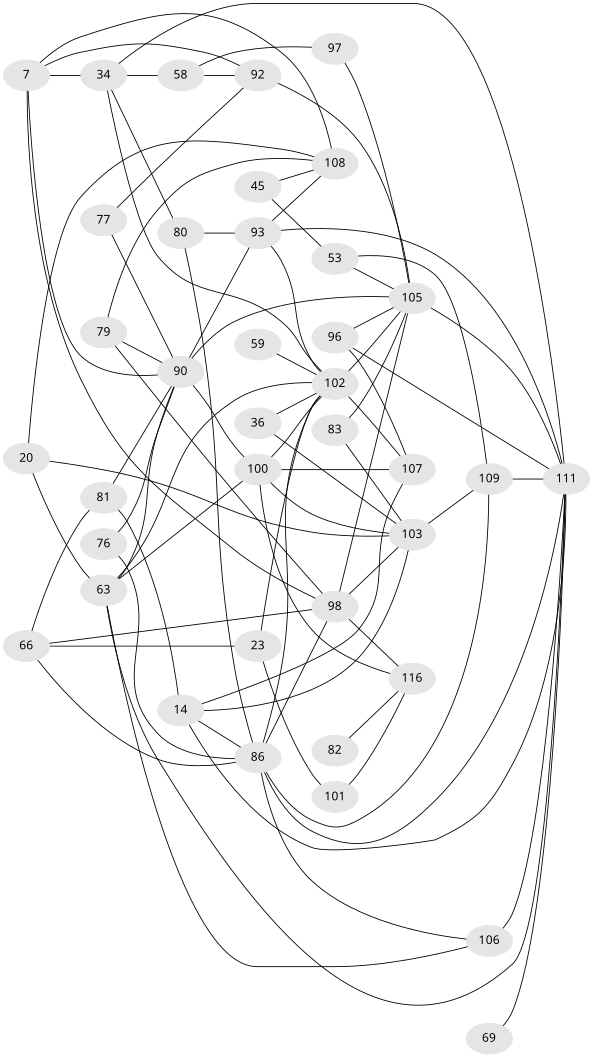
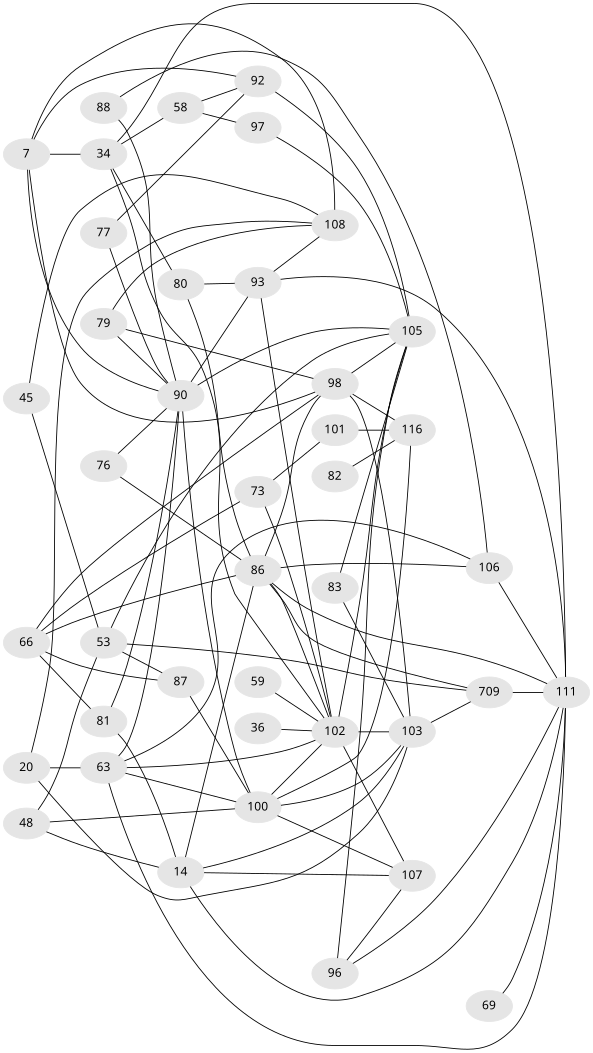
node "88": added
edge "105" -- "111": removed
edge "36" -- "103": now "102" -- "103"
node "109": label "109" -> "709"
node "23": label "23" -> "73"
node "87": added
node "48": added
